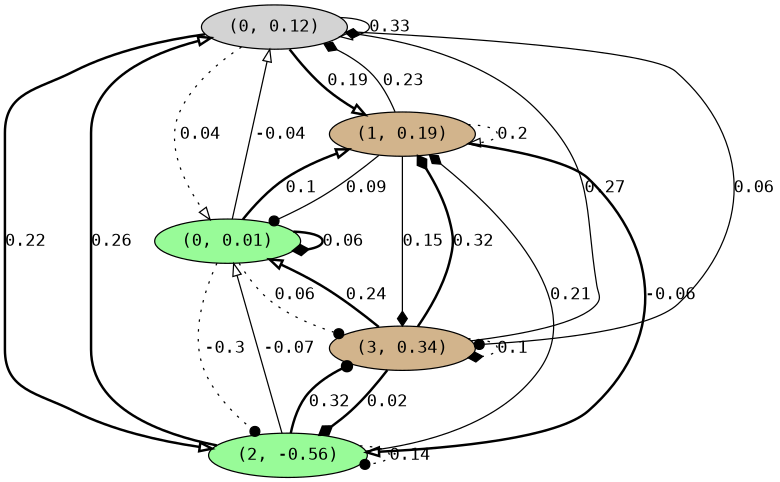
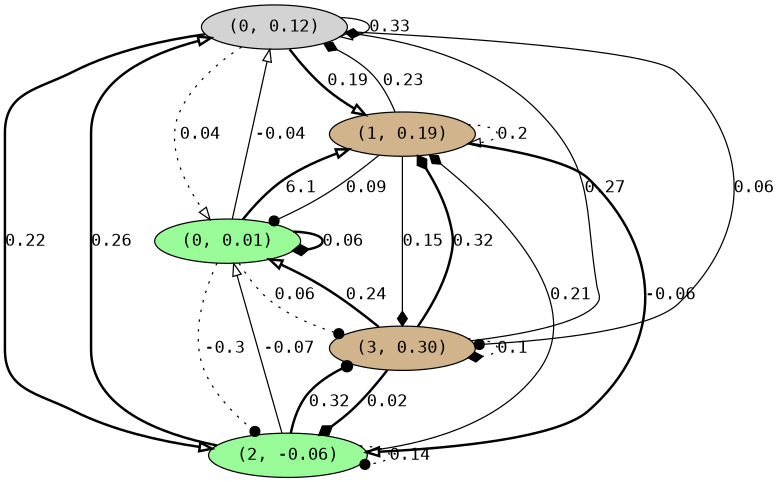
edge "(0, 0.01)" -> "(1, 0.19)": label "0.1" -> "6.1"
node "(3, 0.34)": label "(3, 0.34)" -> "(3, 0.30)"
node "(2, -0.56)": label "(2, -0.56)" -> "(2, -0.06)"
